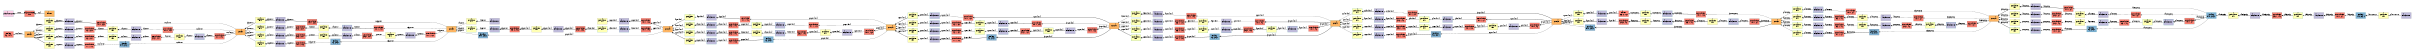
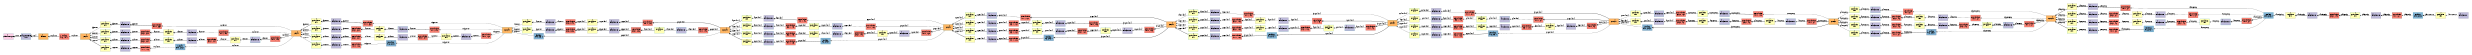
node "FullyConnected 1000": fillcolor #fb8072 -> #bebada
node "Flatten 3x3/2, 160": label "Flatten 3x3/2, 160" -> "Convolution 3x3/2, 160"
node "Convolution 3x3/2, 192": added
edge "Pooling avg, 7x7/1" -> "Flatten": added, label "1024x1x1"
